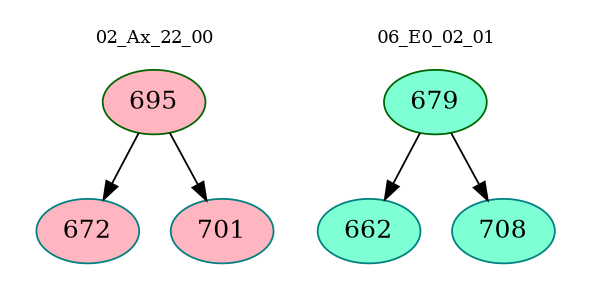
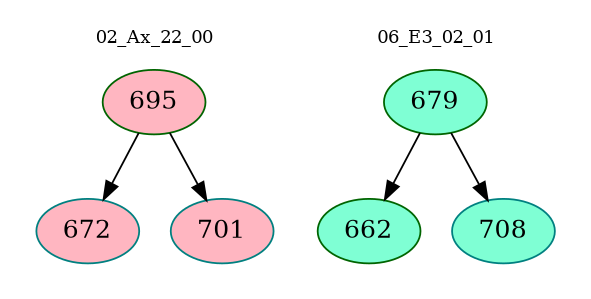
cluster "06_E0_02_01": label "06_E0_02_01" -> "06_E3_02_01"
node "662": color teal -> darkgreen
